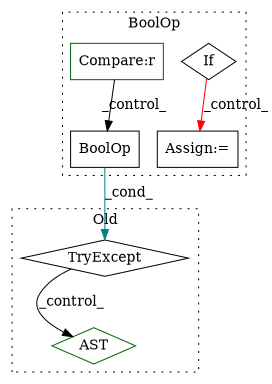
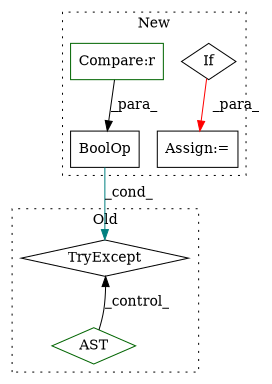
cluster "BoolOp": label "BoolOp" -> "New"
edge "Compare:r" -> "BoolOp": label "_control_" -> "_para_"
edge "If" -> "Assign:=": label "_control_" -> "_para_"
edge "TryExcept" -> "AST": reversed
